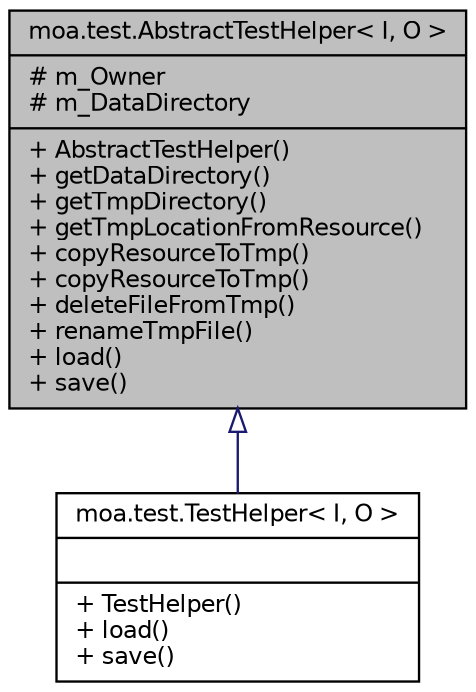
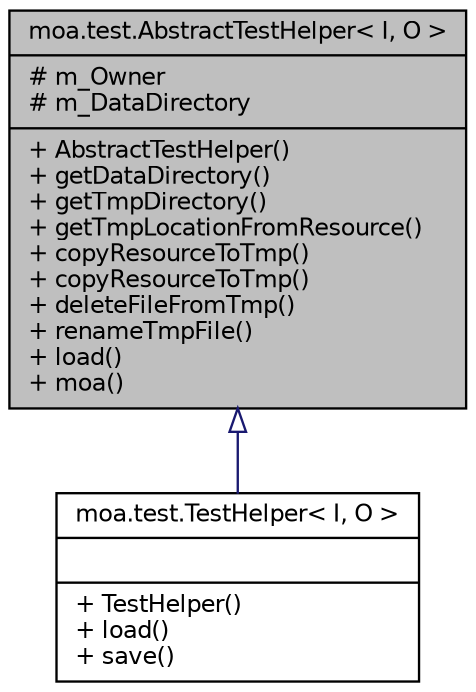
node "moa.test.AbstractTestHelper< I, O >": text "+ save()" -> "+ moa()"
